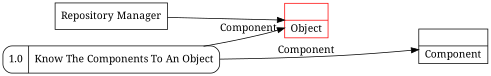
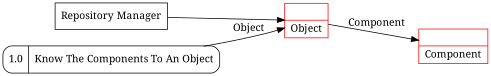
edge "1.0" -> "Object": label "Component" -> "Object"
node "Component": color black -> red
edge "1.0" -> "Component": now "Object" -> "Component"
